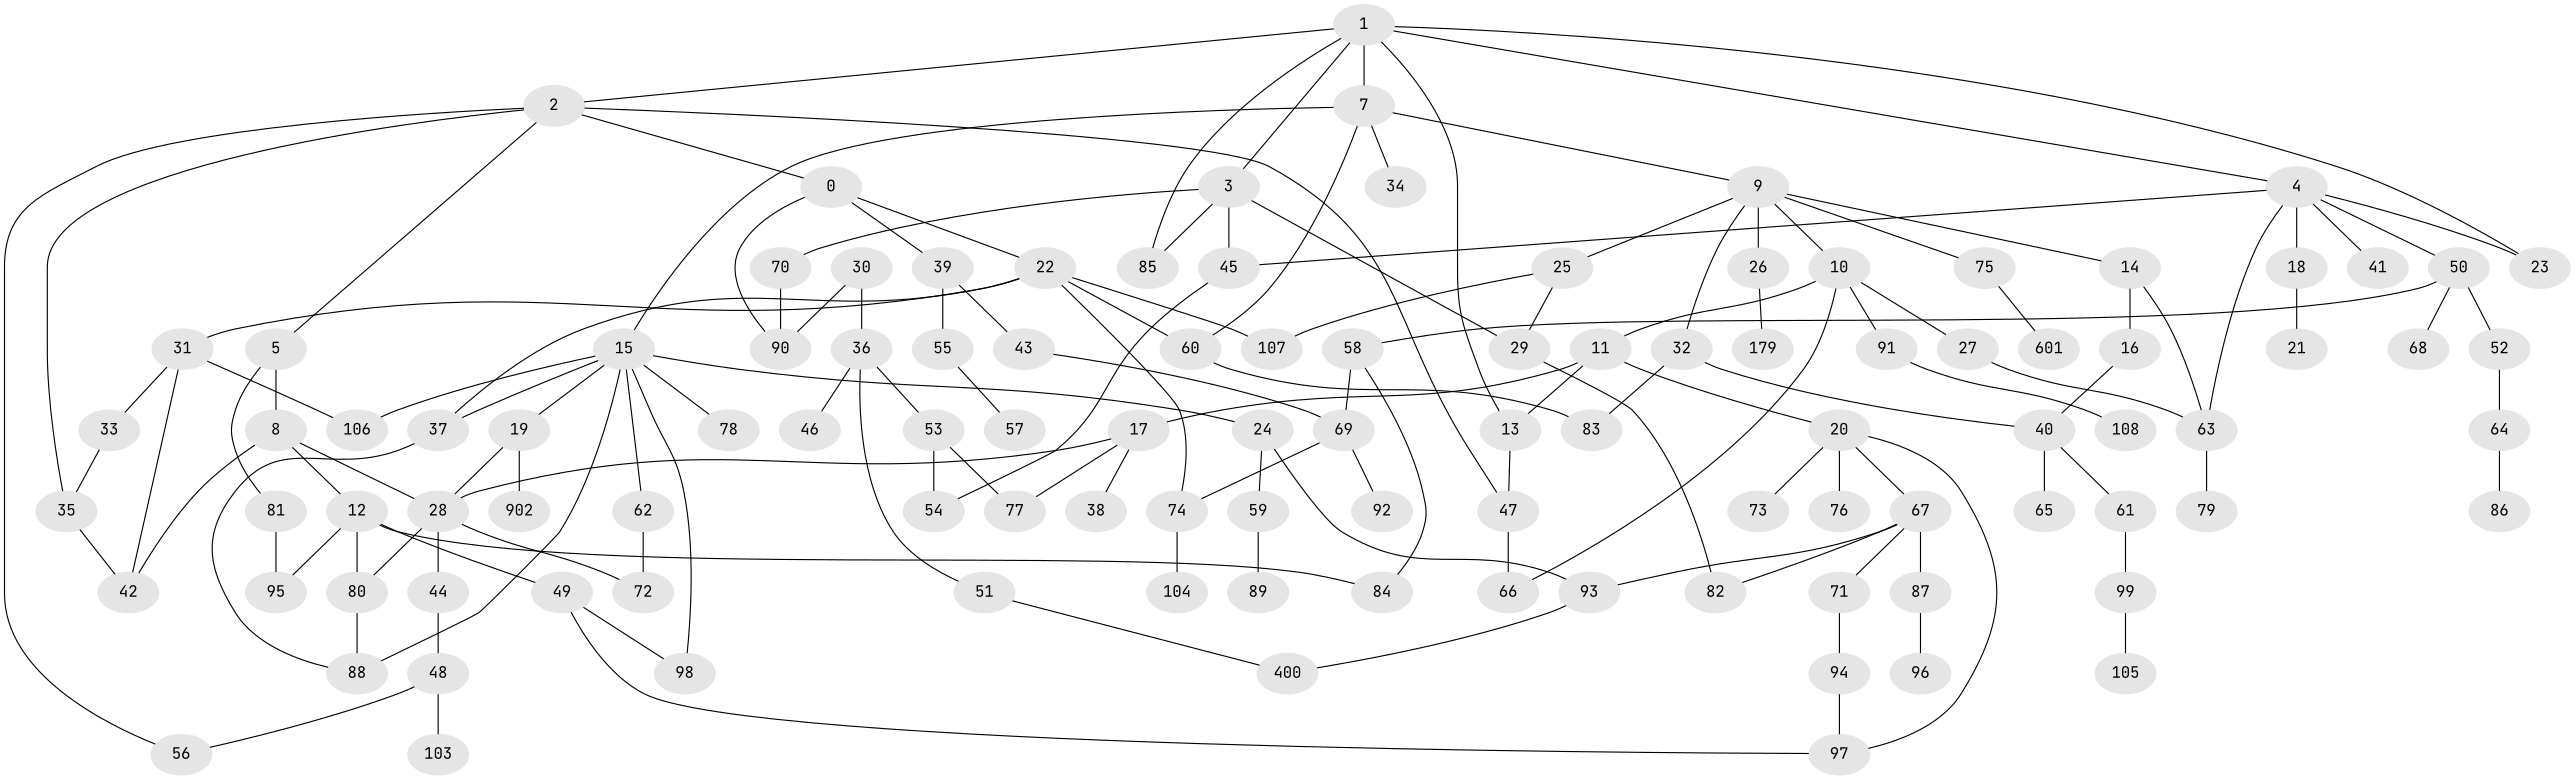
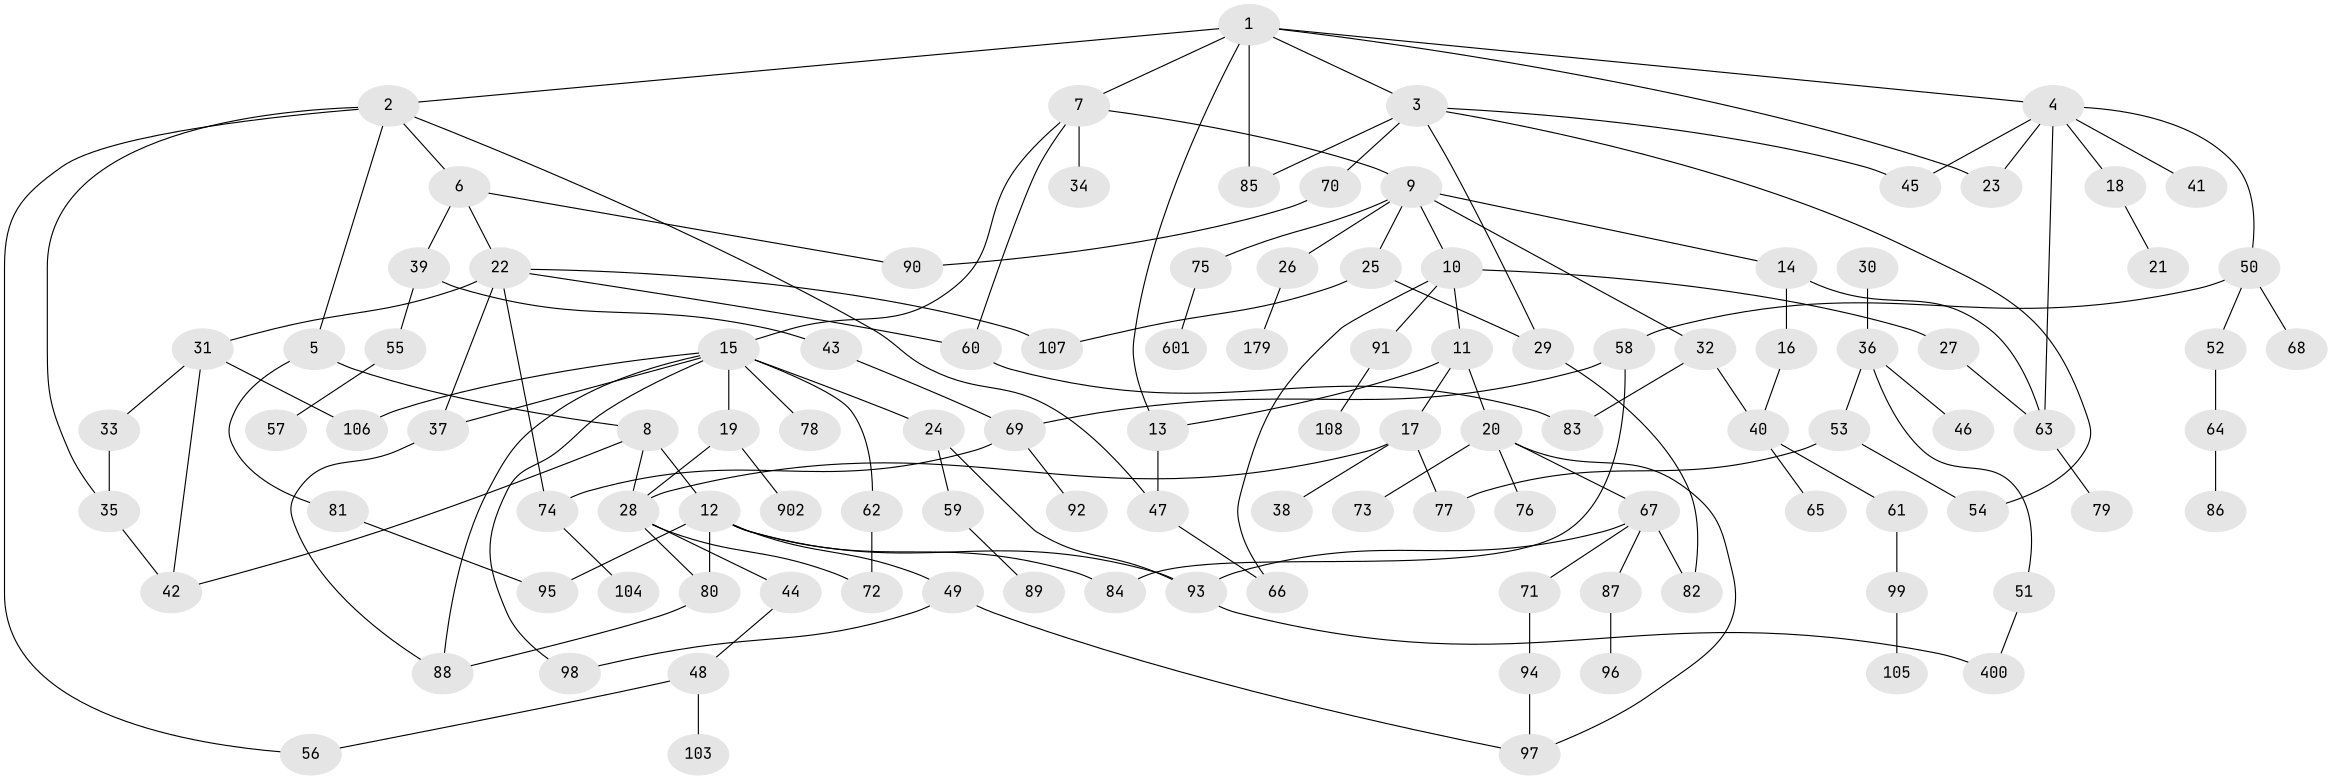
node "0": label "0" -> "6"
edge "30" -- "90": removed
edge "45" -- "54": now "3" -- "54"
edge "12" -- "93": added
